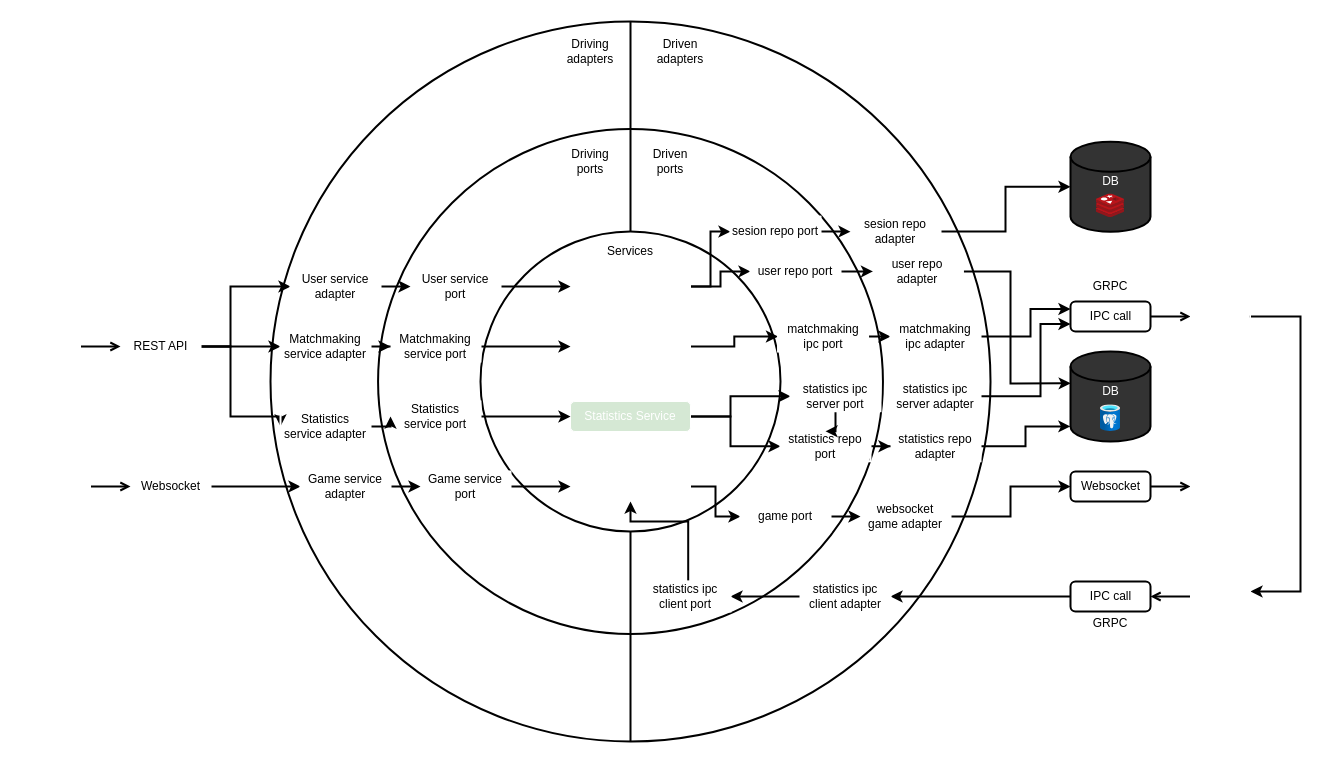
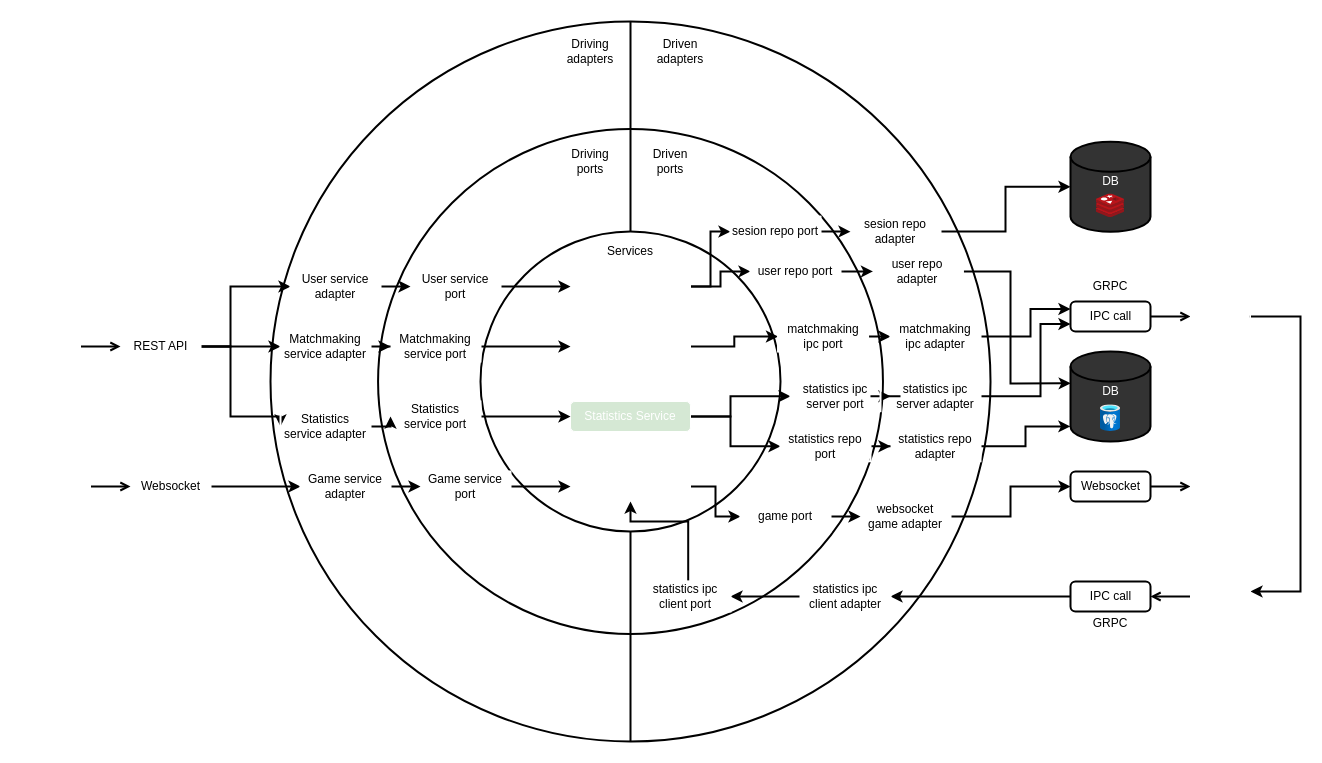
edge "statistics ipc server port" -> "statistics repo port": now "statistics ipc server port" -> "statistics ipc server adapter"
